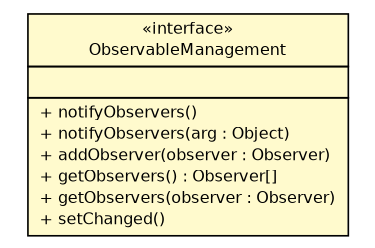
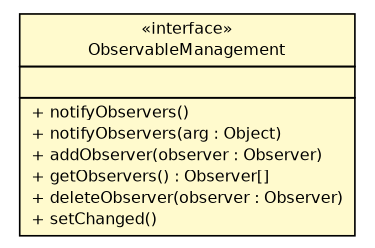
node "ObservableManagement": text "+ getObservers(observer : Observer)" -> "+ deleteObserver(observer : Observer)"
